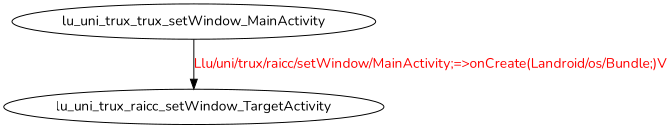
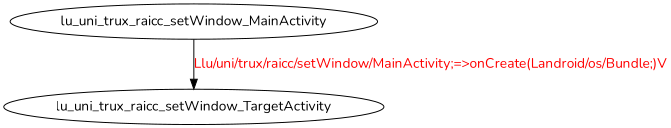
node "lu_uni_trux_trux_setWindow_MainActivity": label "lu_uni_trux_trux_setWindow_MainActivity" -> "lu_uni_trux_raicc_setWindow_MainActivity"
